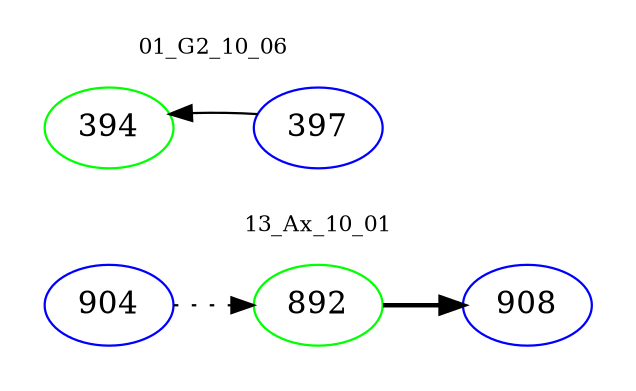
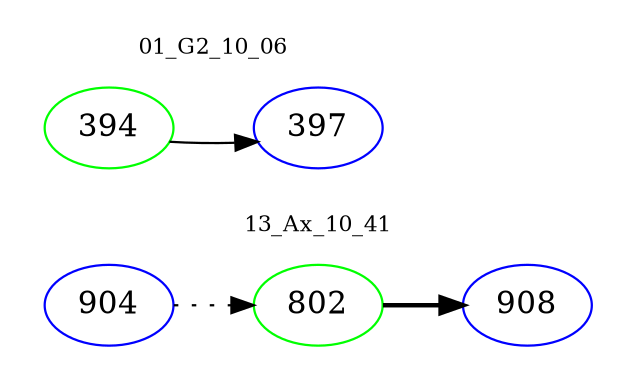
edge "397" -> "394": reversed
cluster "13_Ax_10_01": label "13_Ax_10_01" -> "13_Ax_10_41"
node "892": label "892" -> "802"
